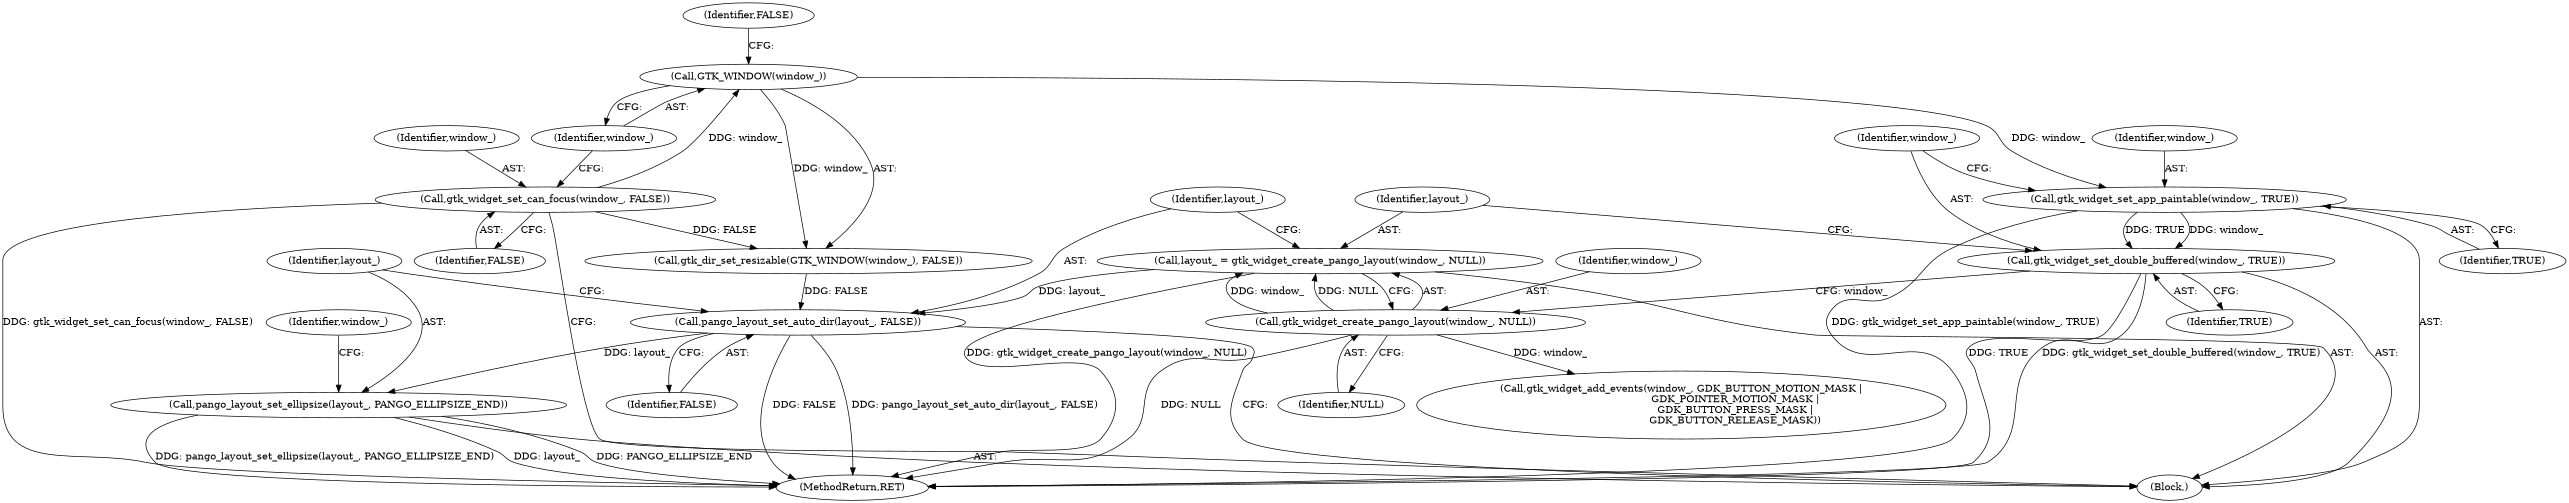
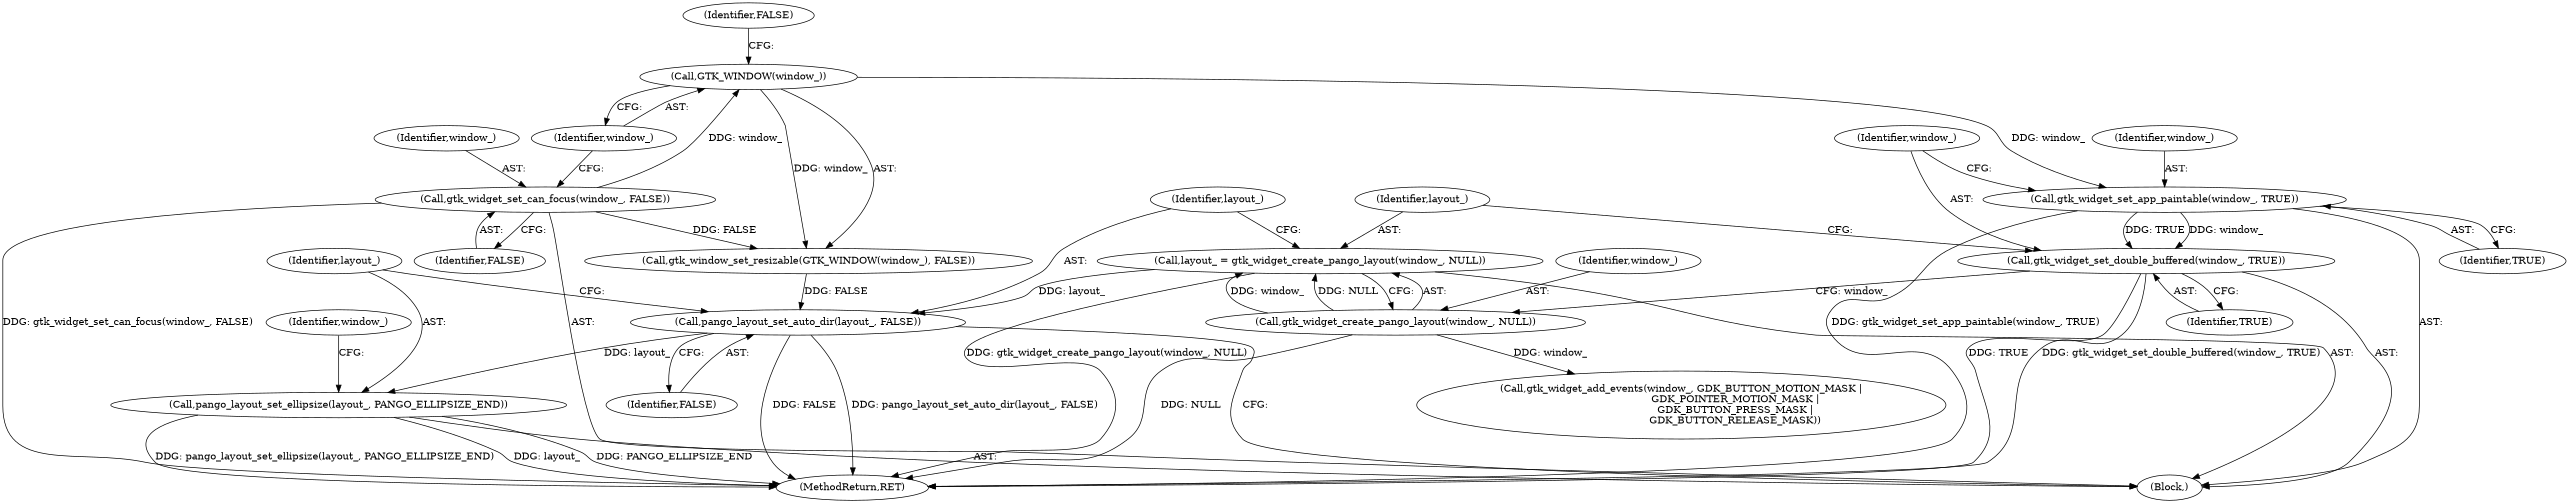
node "(Call,gtk_dir_set_resizable(GTK_WINDOW(window_), FALSE))": label "(Call,gtk_dir_set_resizable(GTK_WINDOW(window_), FALSE))" -> "(Call,gtk_window_set_resizable(GTK_WINDOW(window_), FALSE))"
edge "(Call,gtk_widget_set_can_focus(window_, FALSE))" -> "(Block,)": label "CFG: " -> "AST: "
node "(Identifier,NULL)": removed
